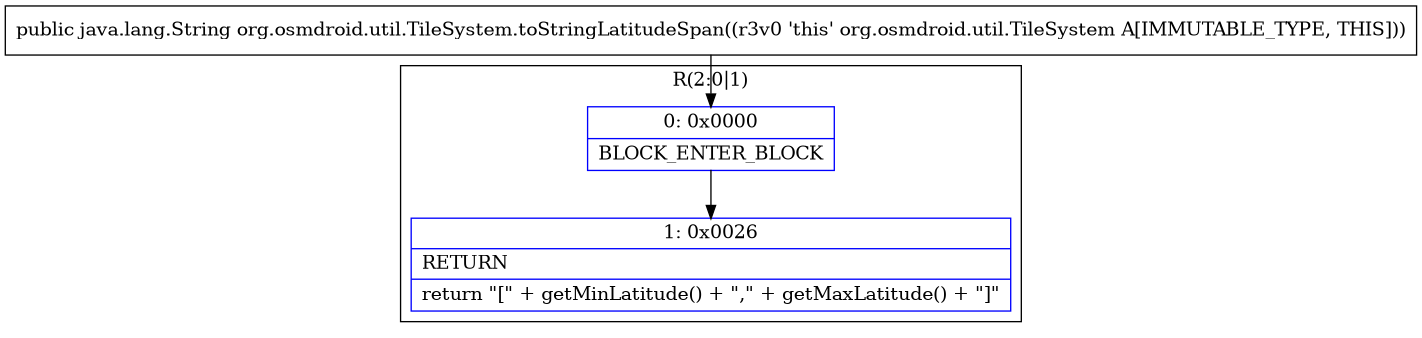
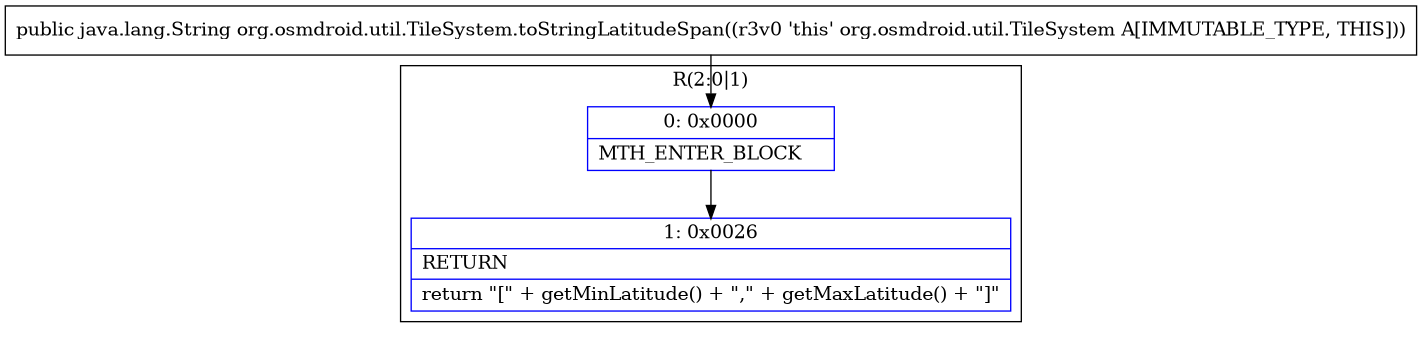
node "0: 0x0000": text "BLOCK_ENTER_BLOCK" -> "MTH_ENTER_BLOCK"
